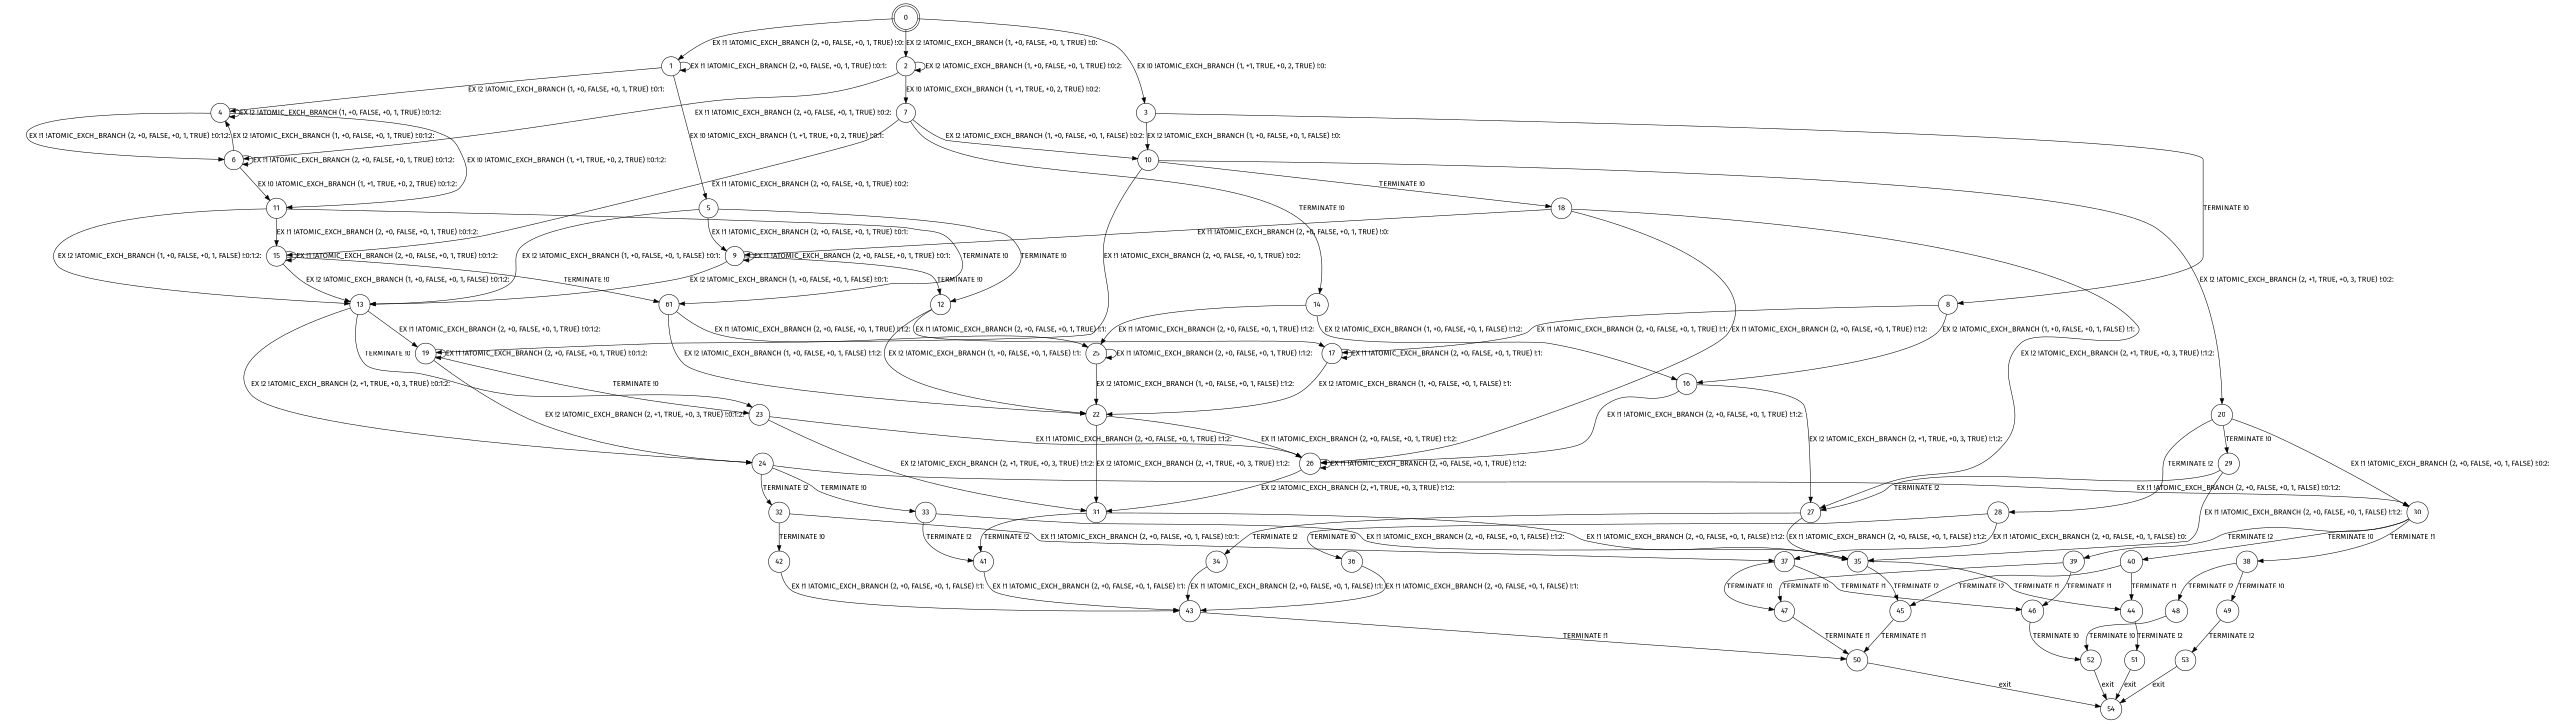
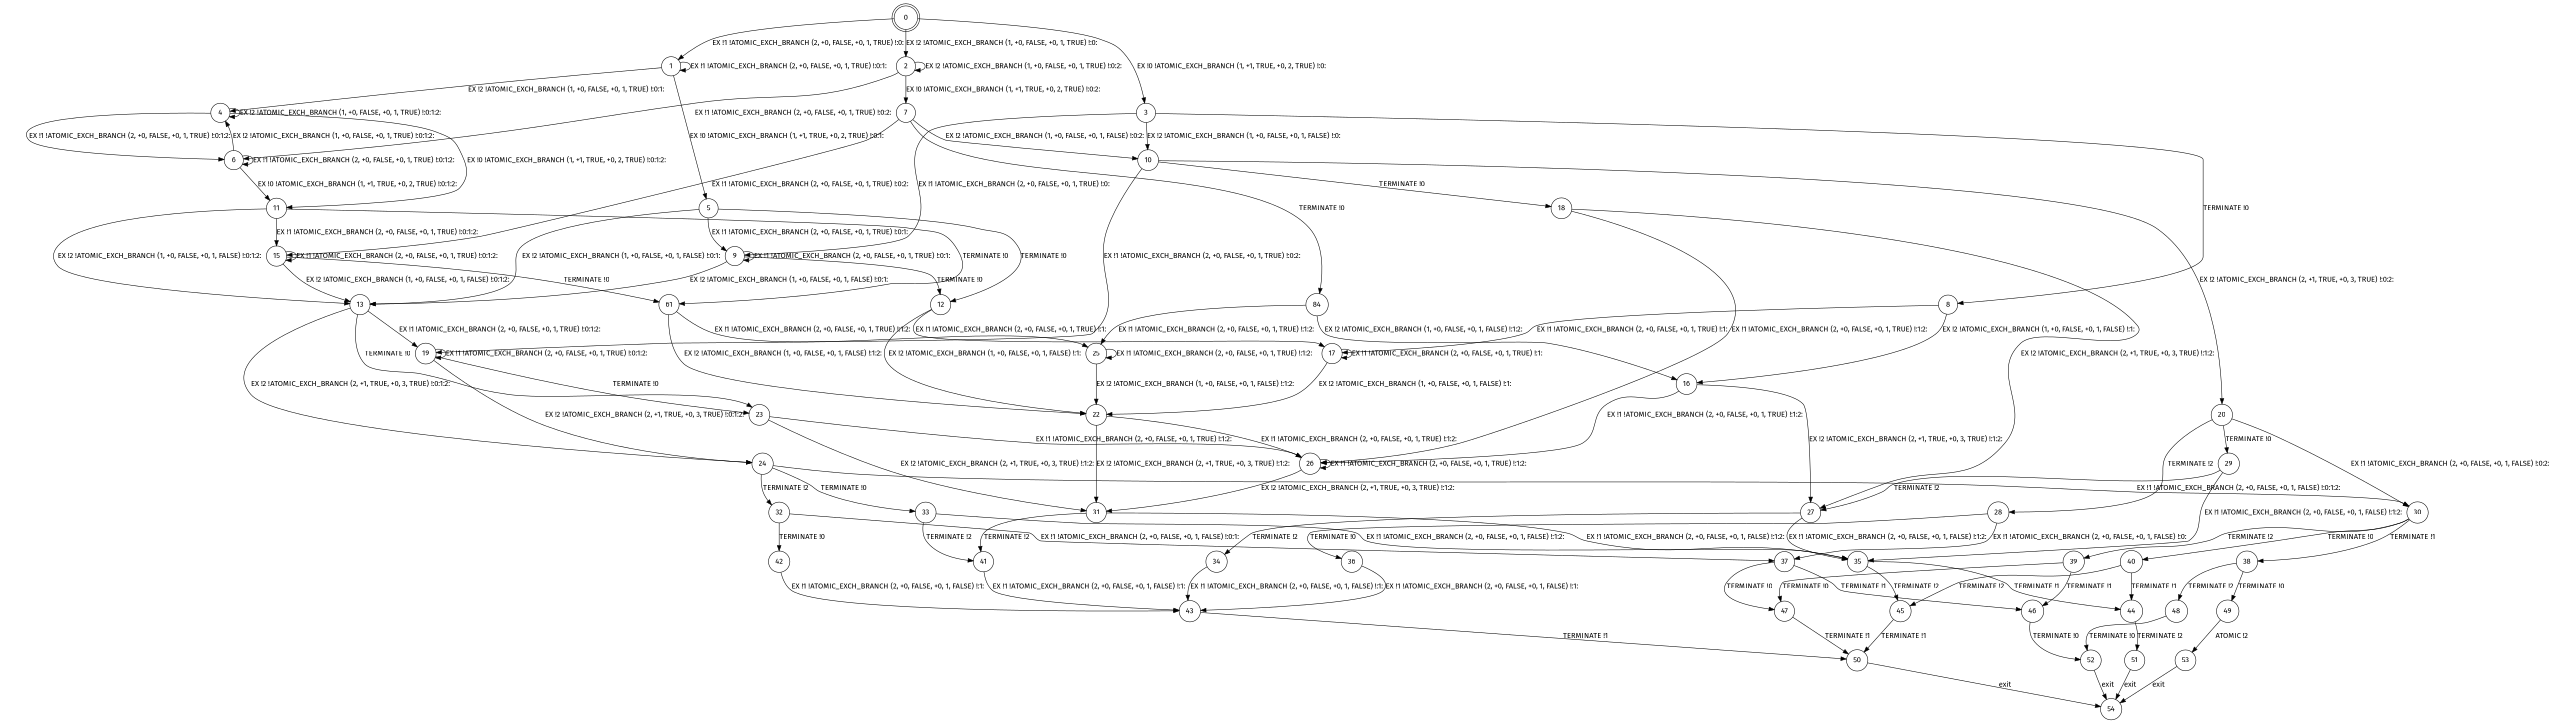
edge "18" -> "9": now "3" -> "9"
node "14": label "14" -> "84"
edge "49" -> "53": label "TERMINATE !2" -> "ATOMIC !2"
